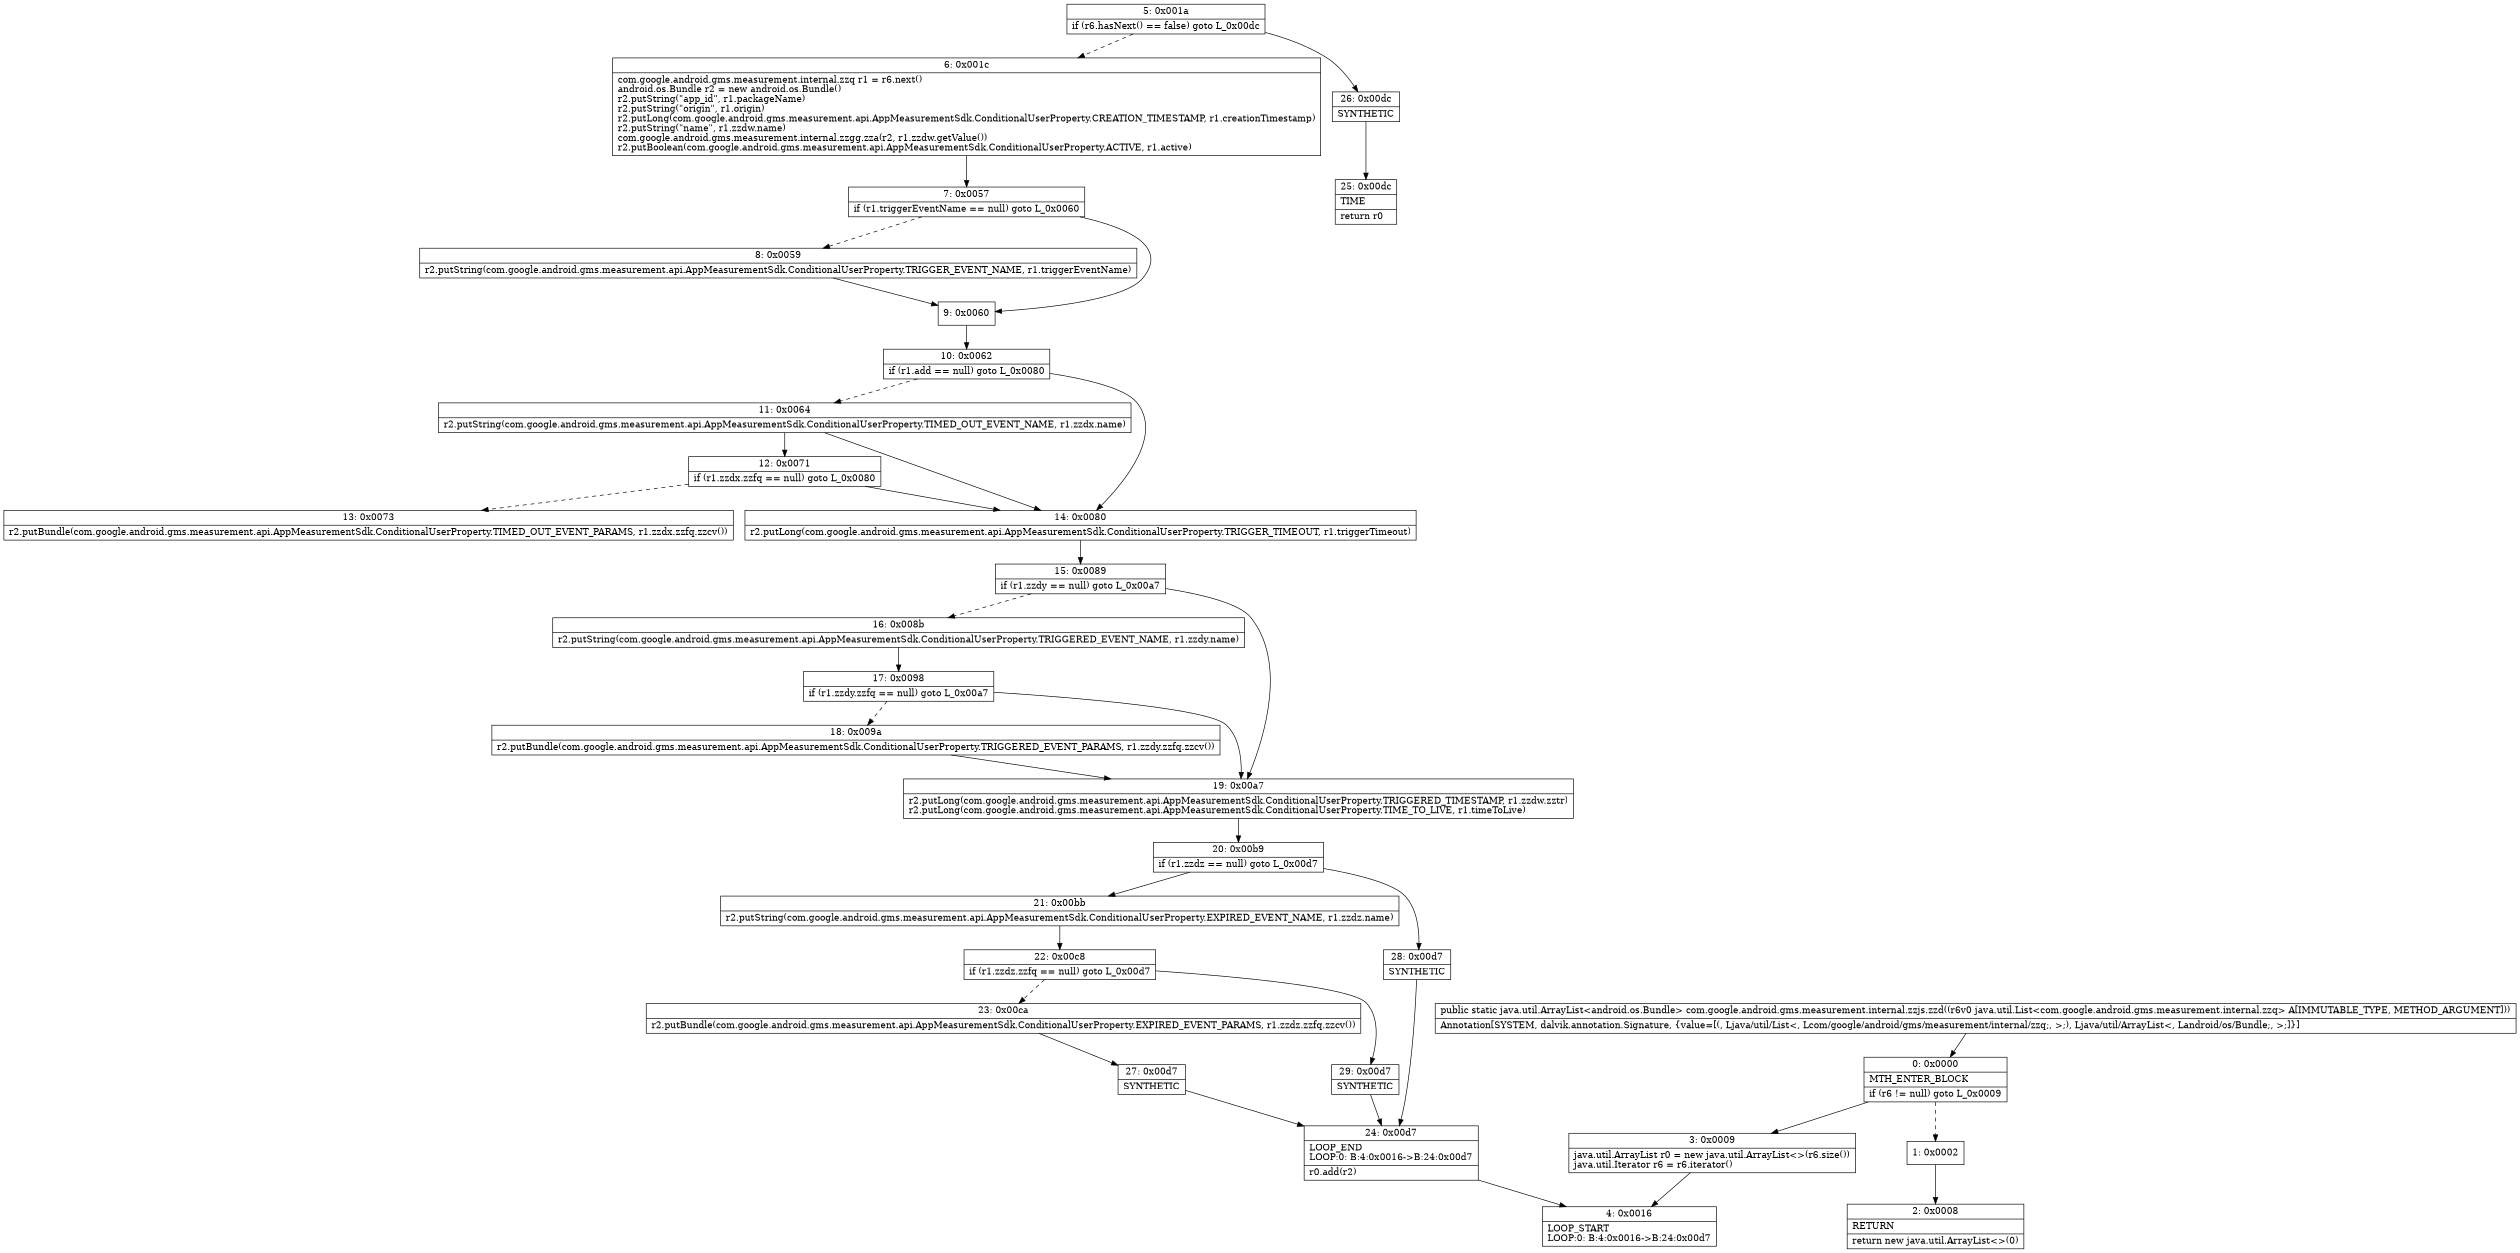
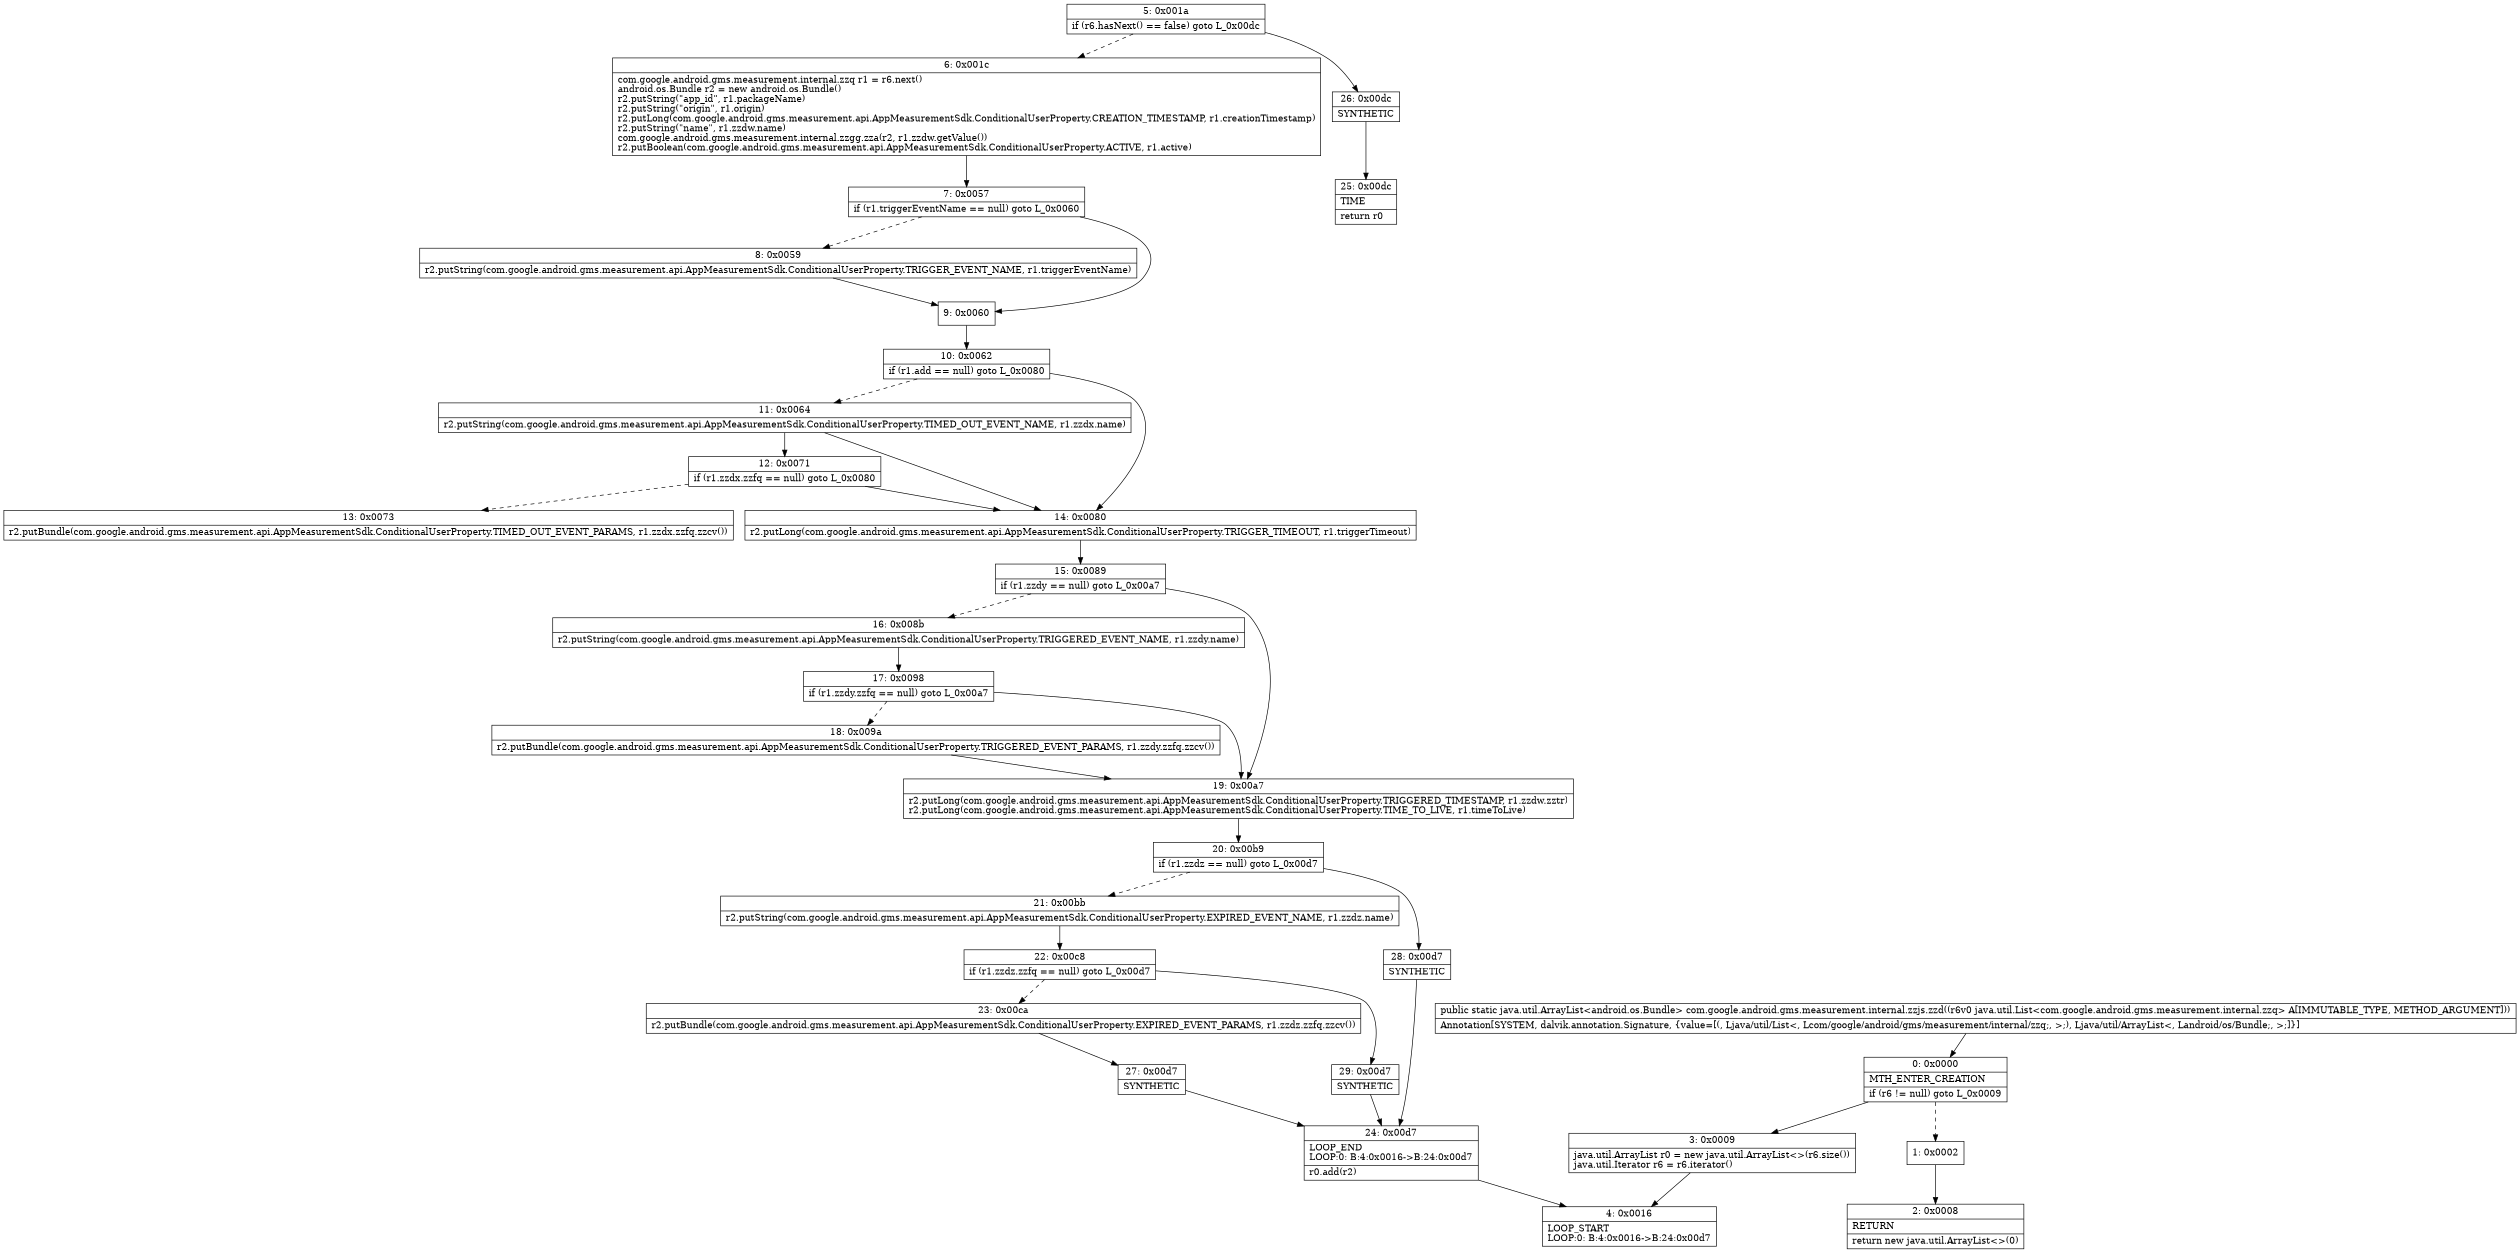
edge "20: 0x00b9" -> "21: 0x00bb": style solid -> dashed
node "0: 0x0000": text "MTH_ENTER_BLOCK" -> "MTH_ENTER_CREATION"
